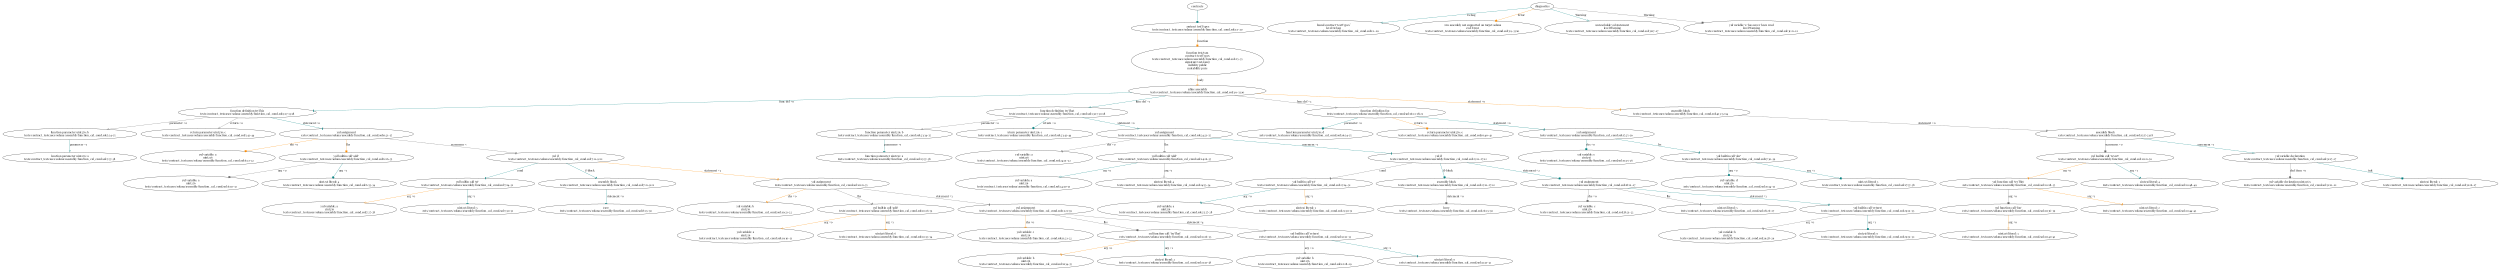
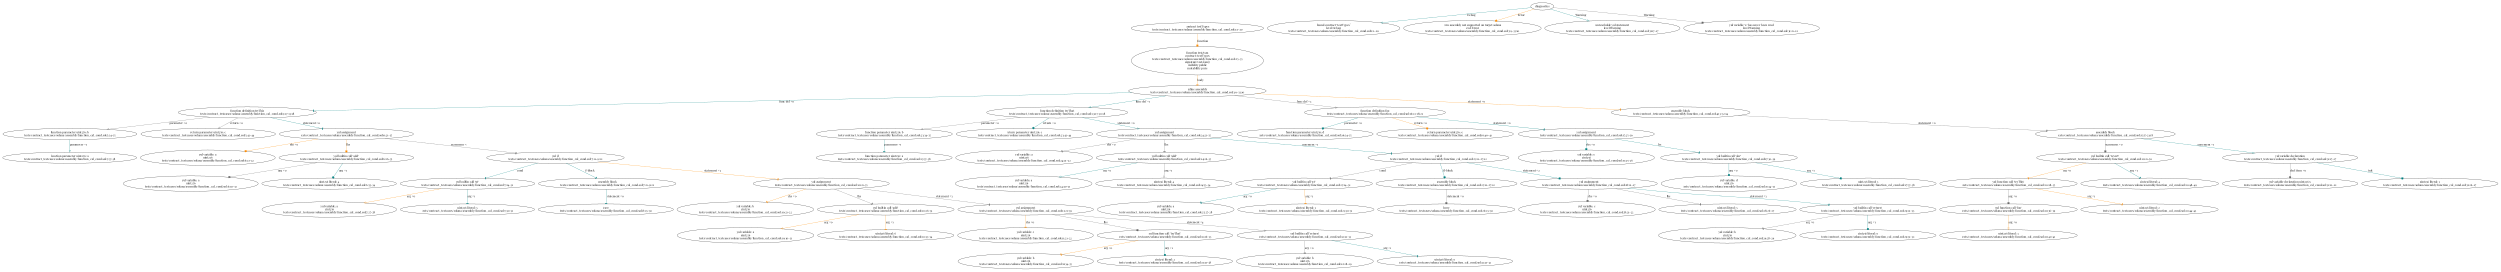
node "contracts": removed
